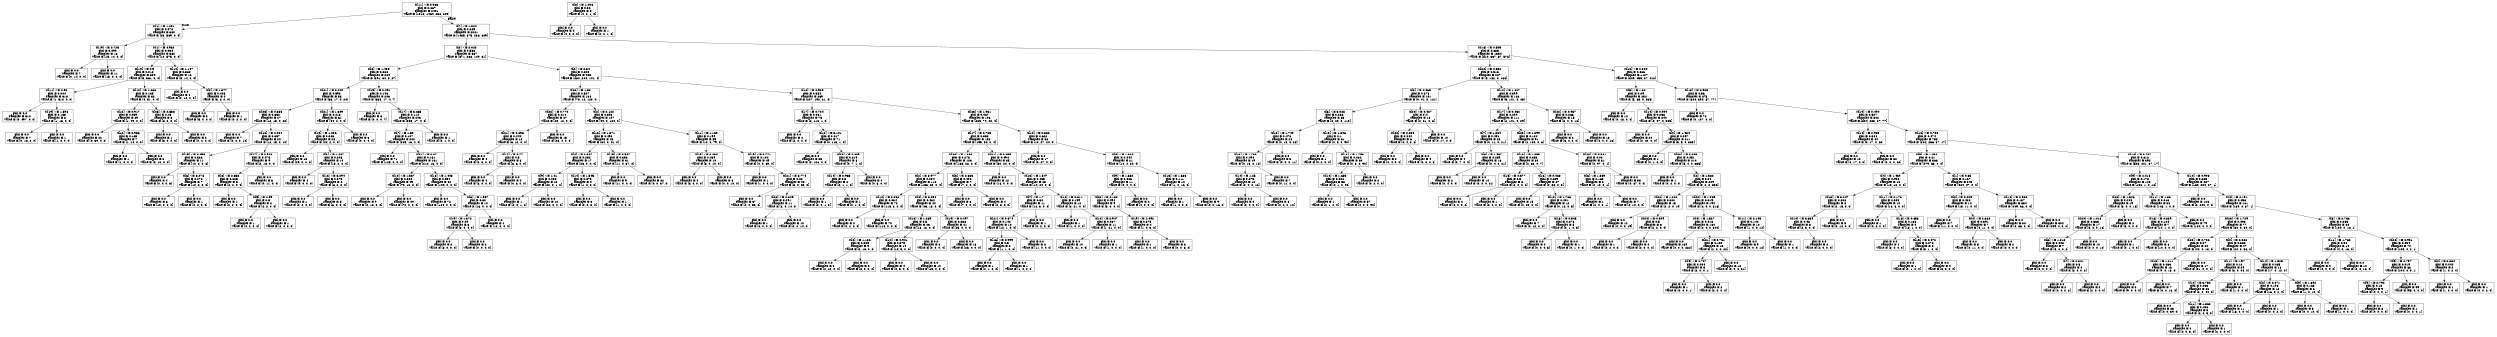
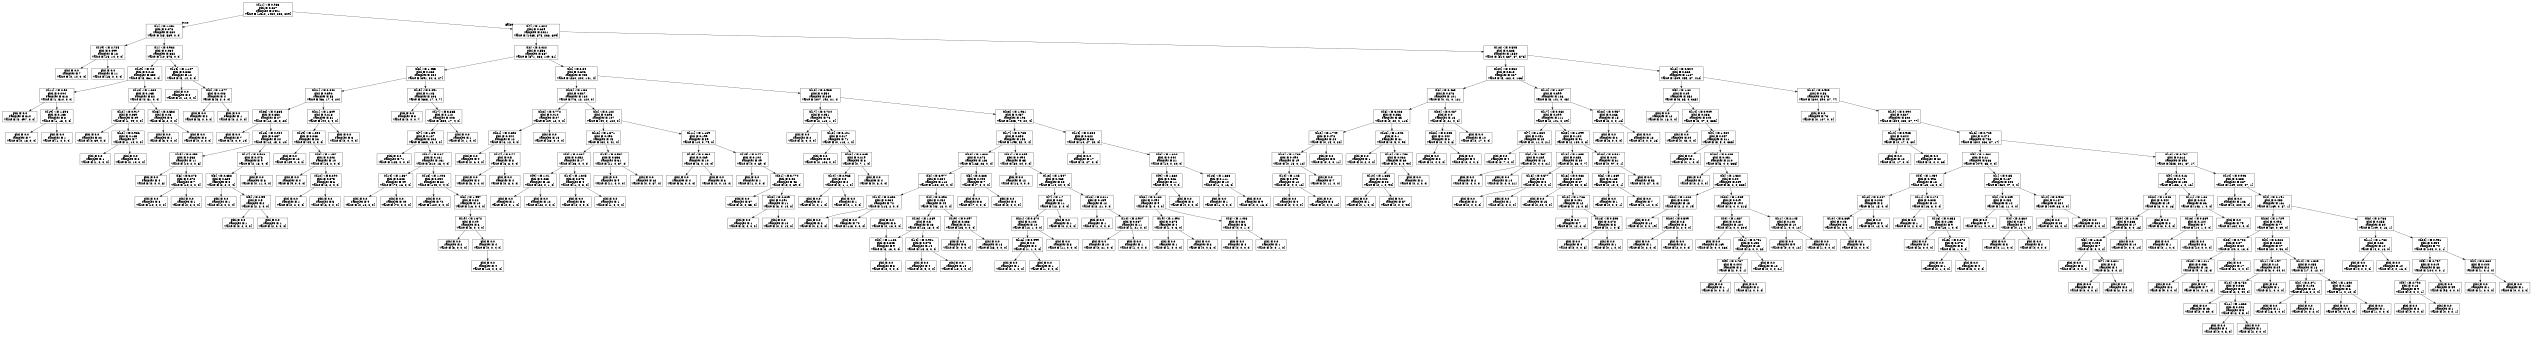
edge "X[3] <= 1.997 gini = 0.32 samples = 10 value = [16, 0, 4, 0]" -> "gini = 0.0 samples = 4 value = [13, 0, 0, 0]": now "gini = 0.0 samples = 4 value = [0, 0, 4, 0]" -> "gini = 0.0 samples = 4 value = [13, 0, 0, 0]"
edge "X[23] <= 4.132 gini = 0.494 samples = 9 value = [5, 0, 4, 0]" -> "X[8] <= 1.408 gini = 0.32 samples = 5 value = [4, 0, 1, 0]": added
edge "X[0] <= 1.186 gini = 0.305 samples = 9 value = [3, 13, 0, 0]" -> "gini = 0.0 samples = 6 value = [0, 13, 0, 0]": reversed
